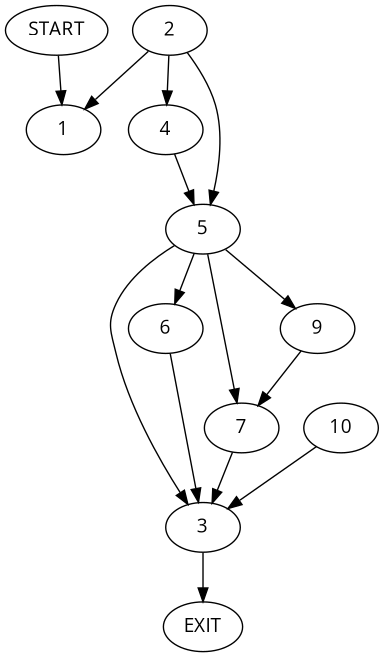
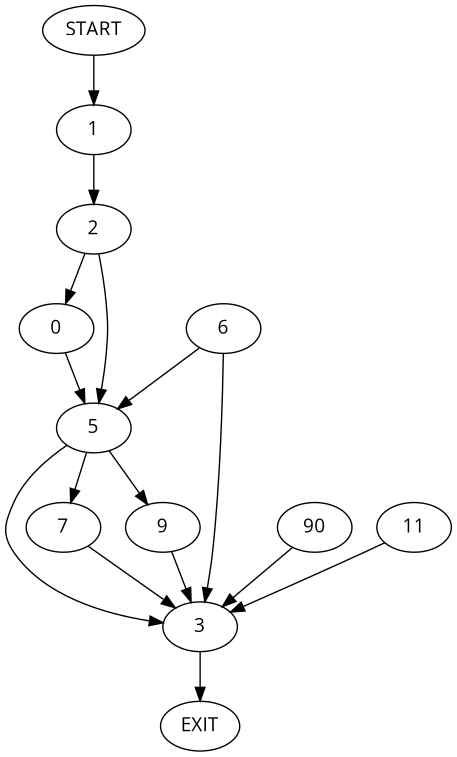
edge "2" -> "1": reversed
node "4": label "4" -> "0"
edge "5" -> "6": reversed
edge "9" -> "7": now "9" -> "3"
node "10": label "10" -> "90"
node "11": added
